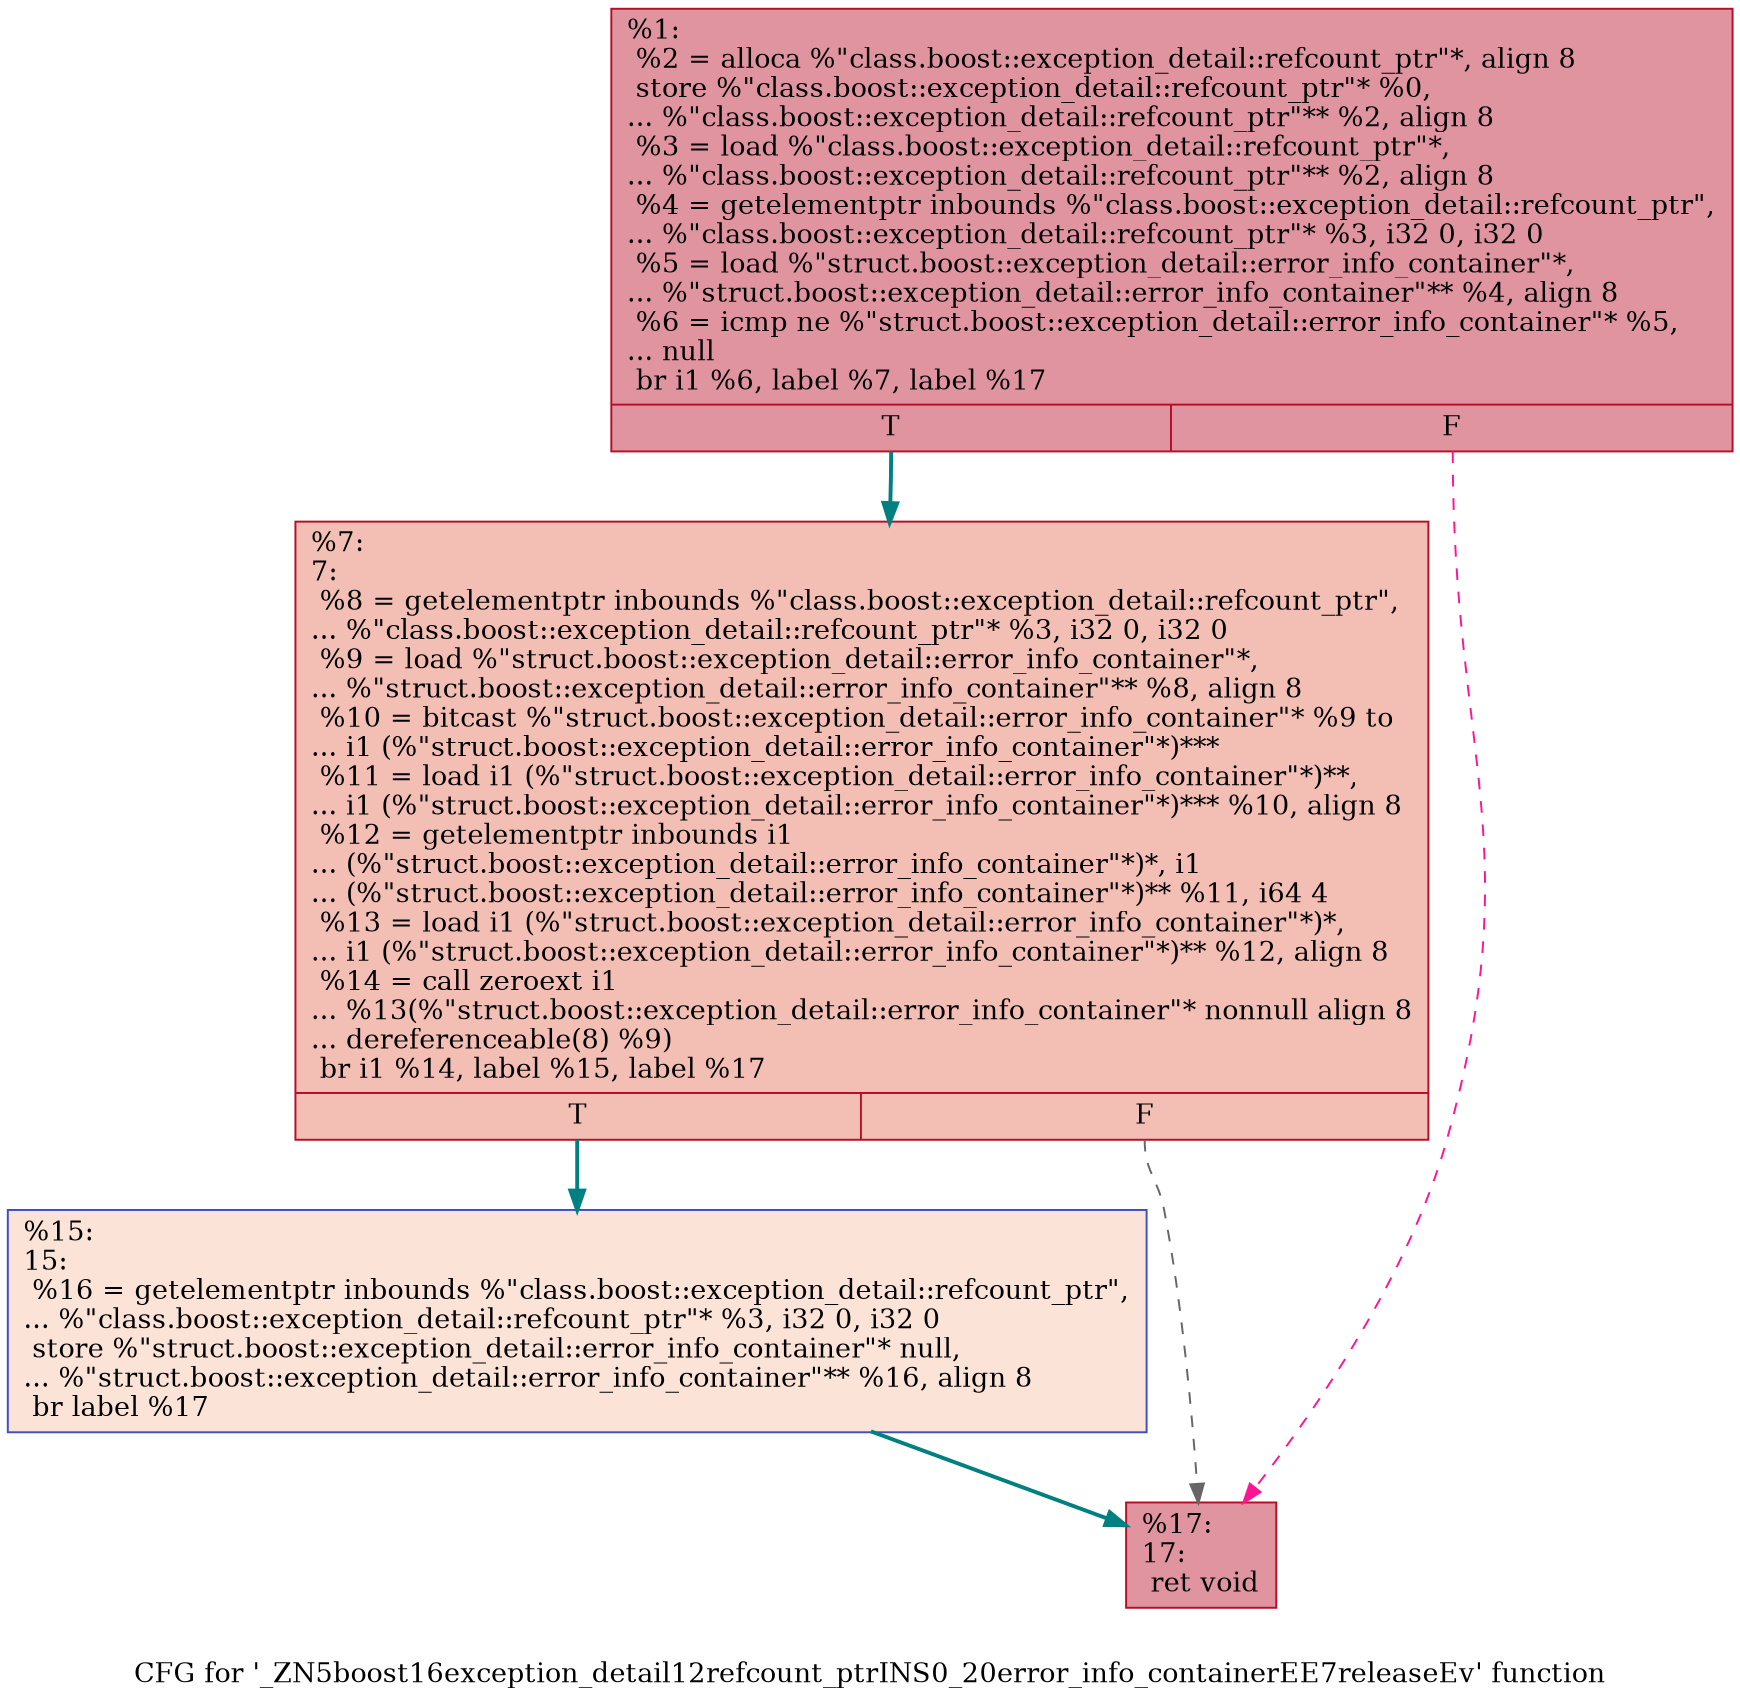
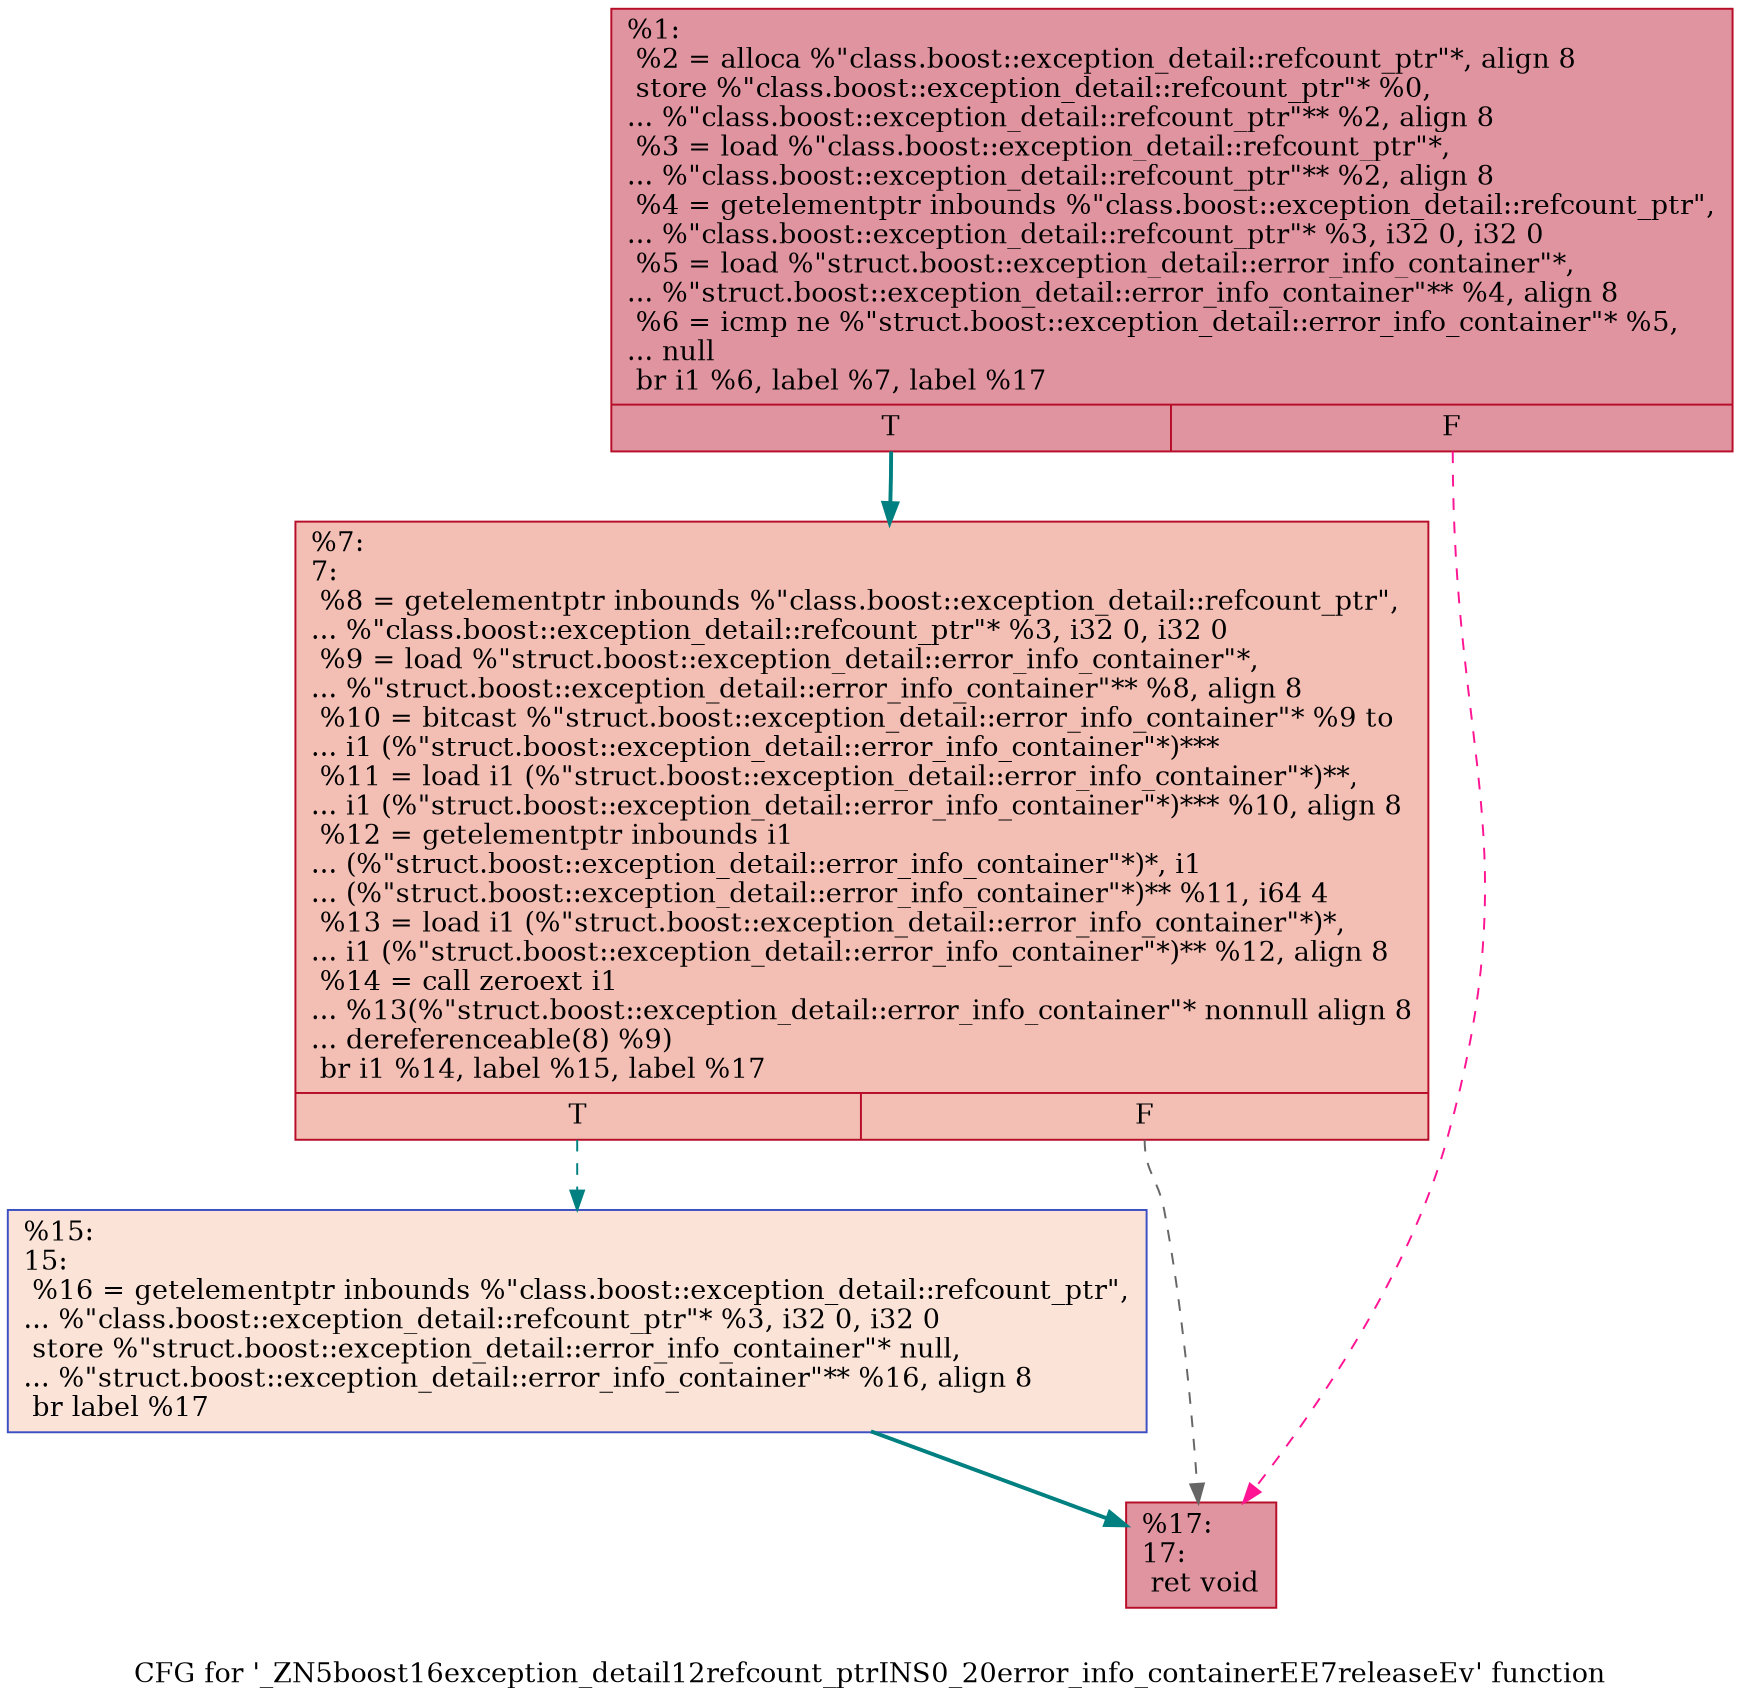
edge "%7:" -> "%15:": style bold -> dashed
